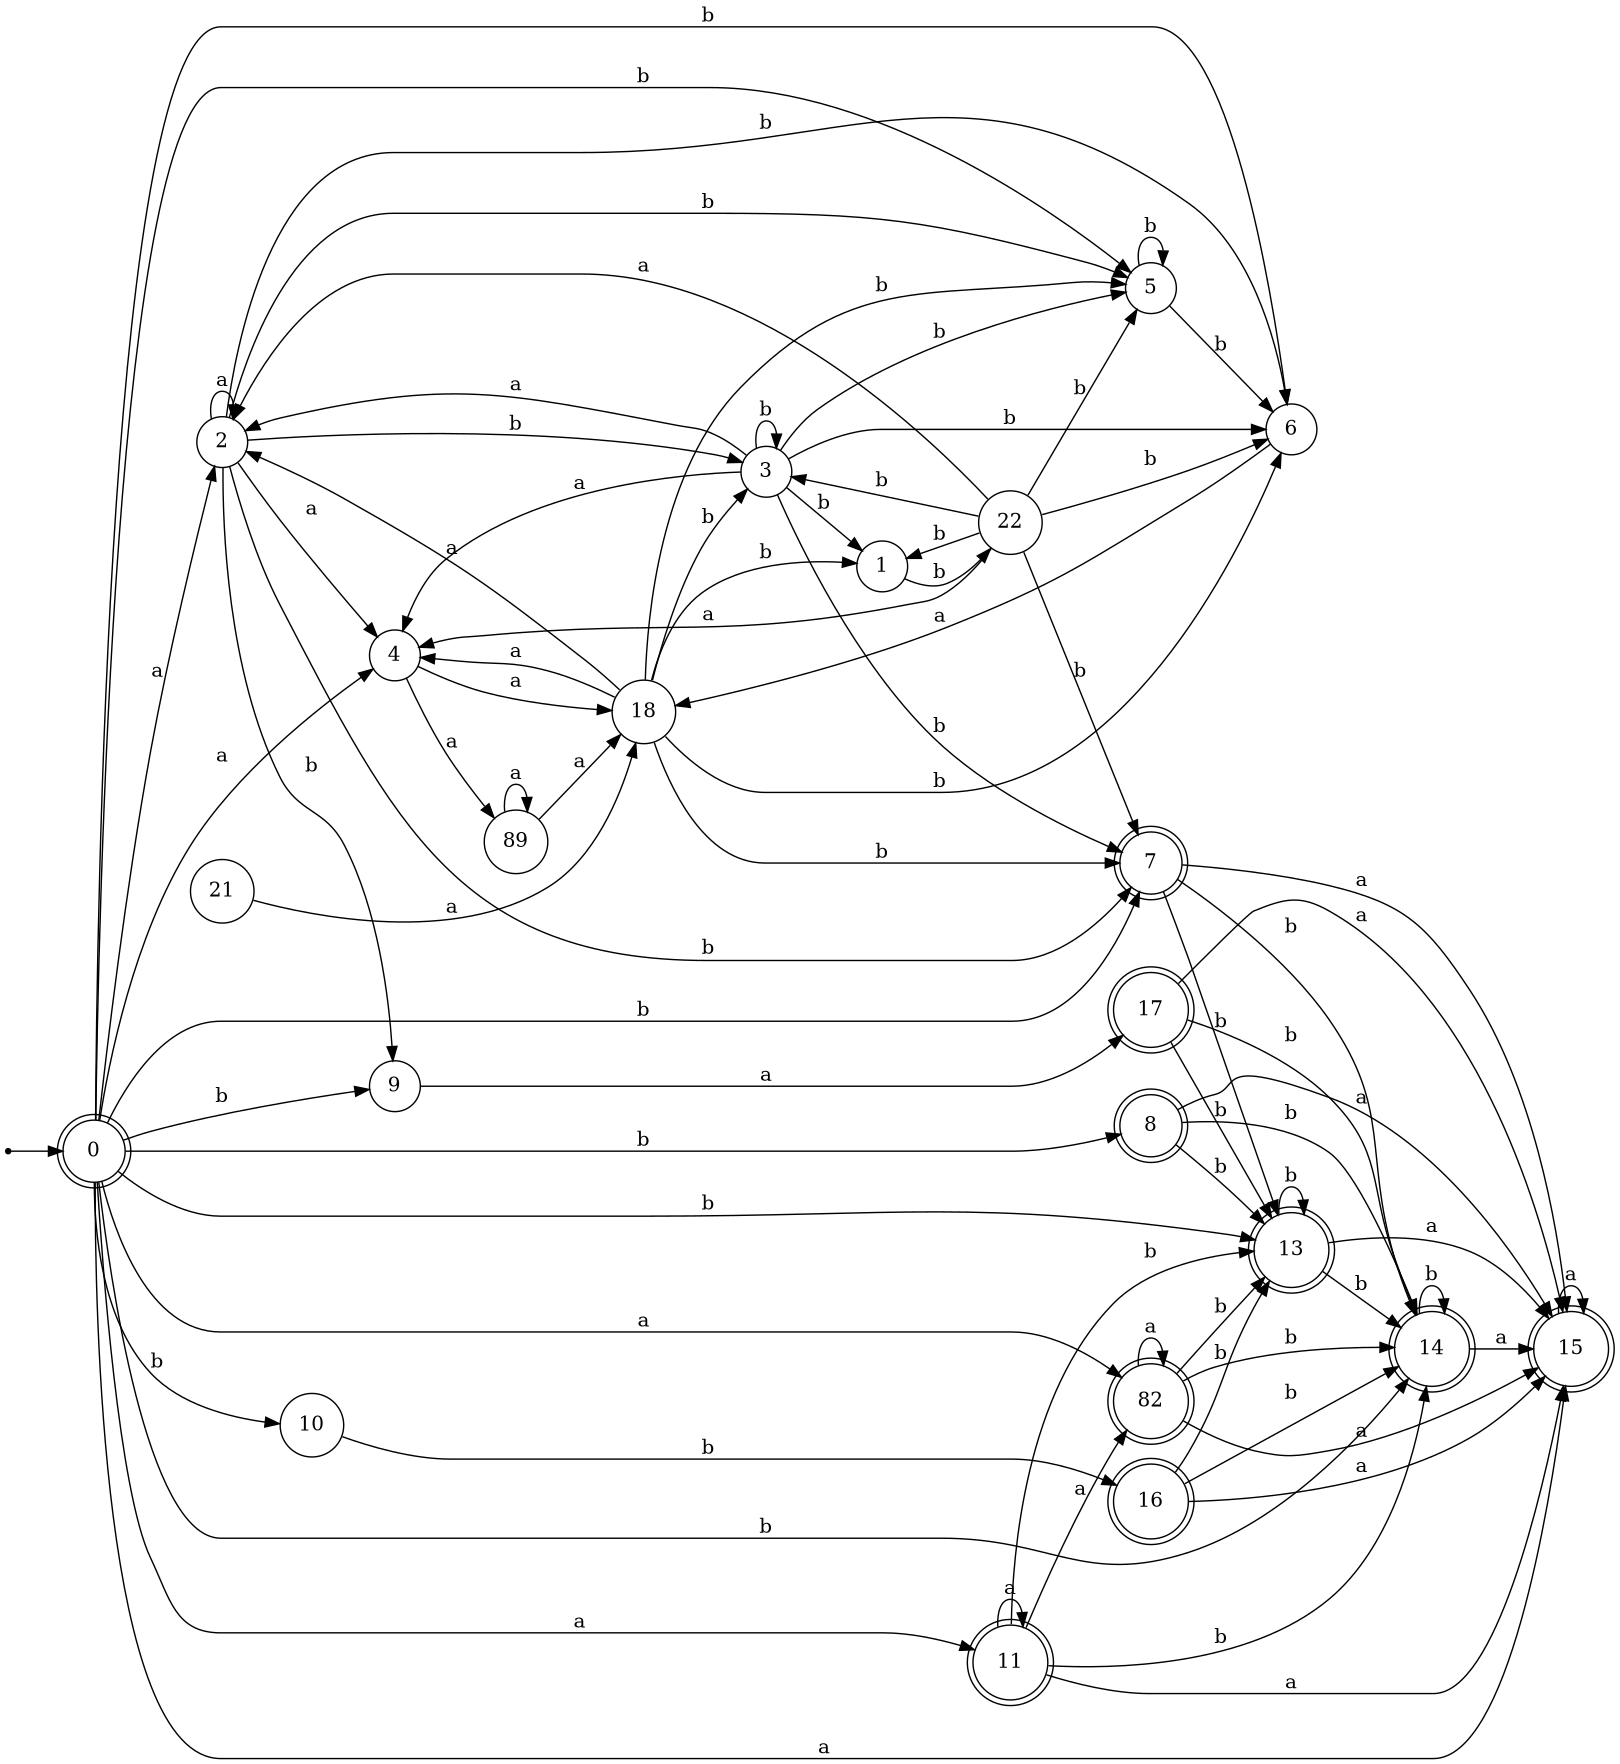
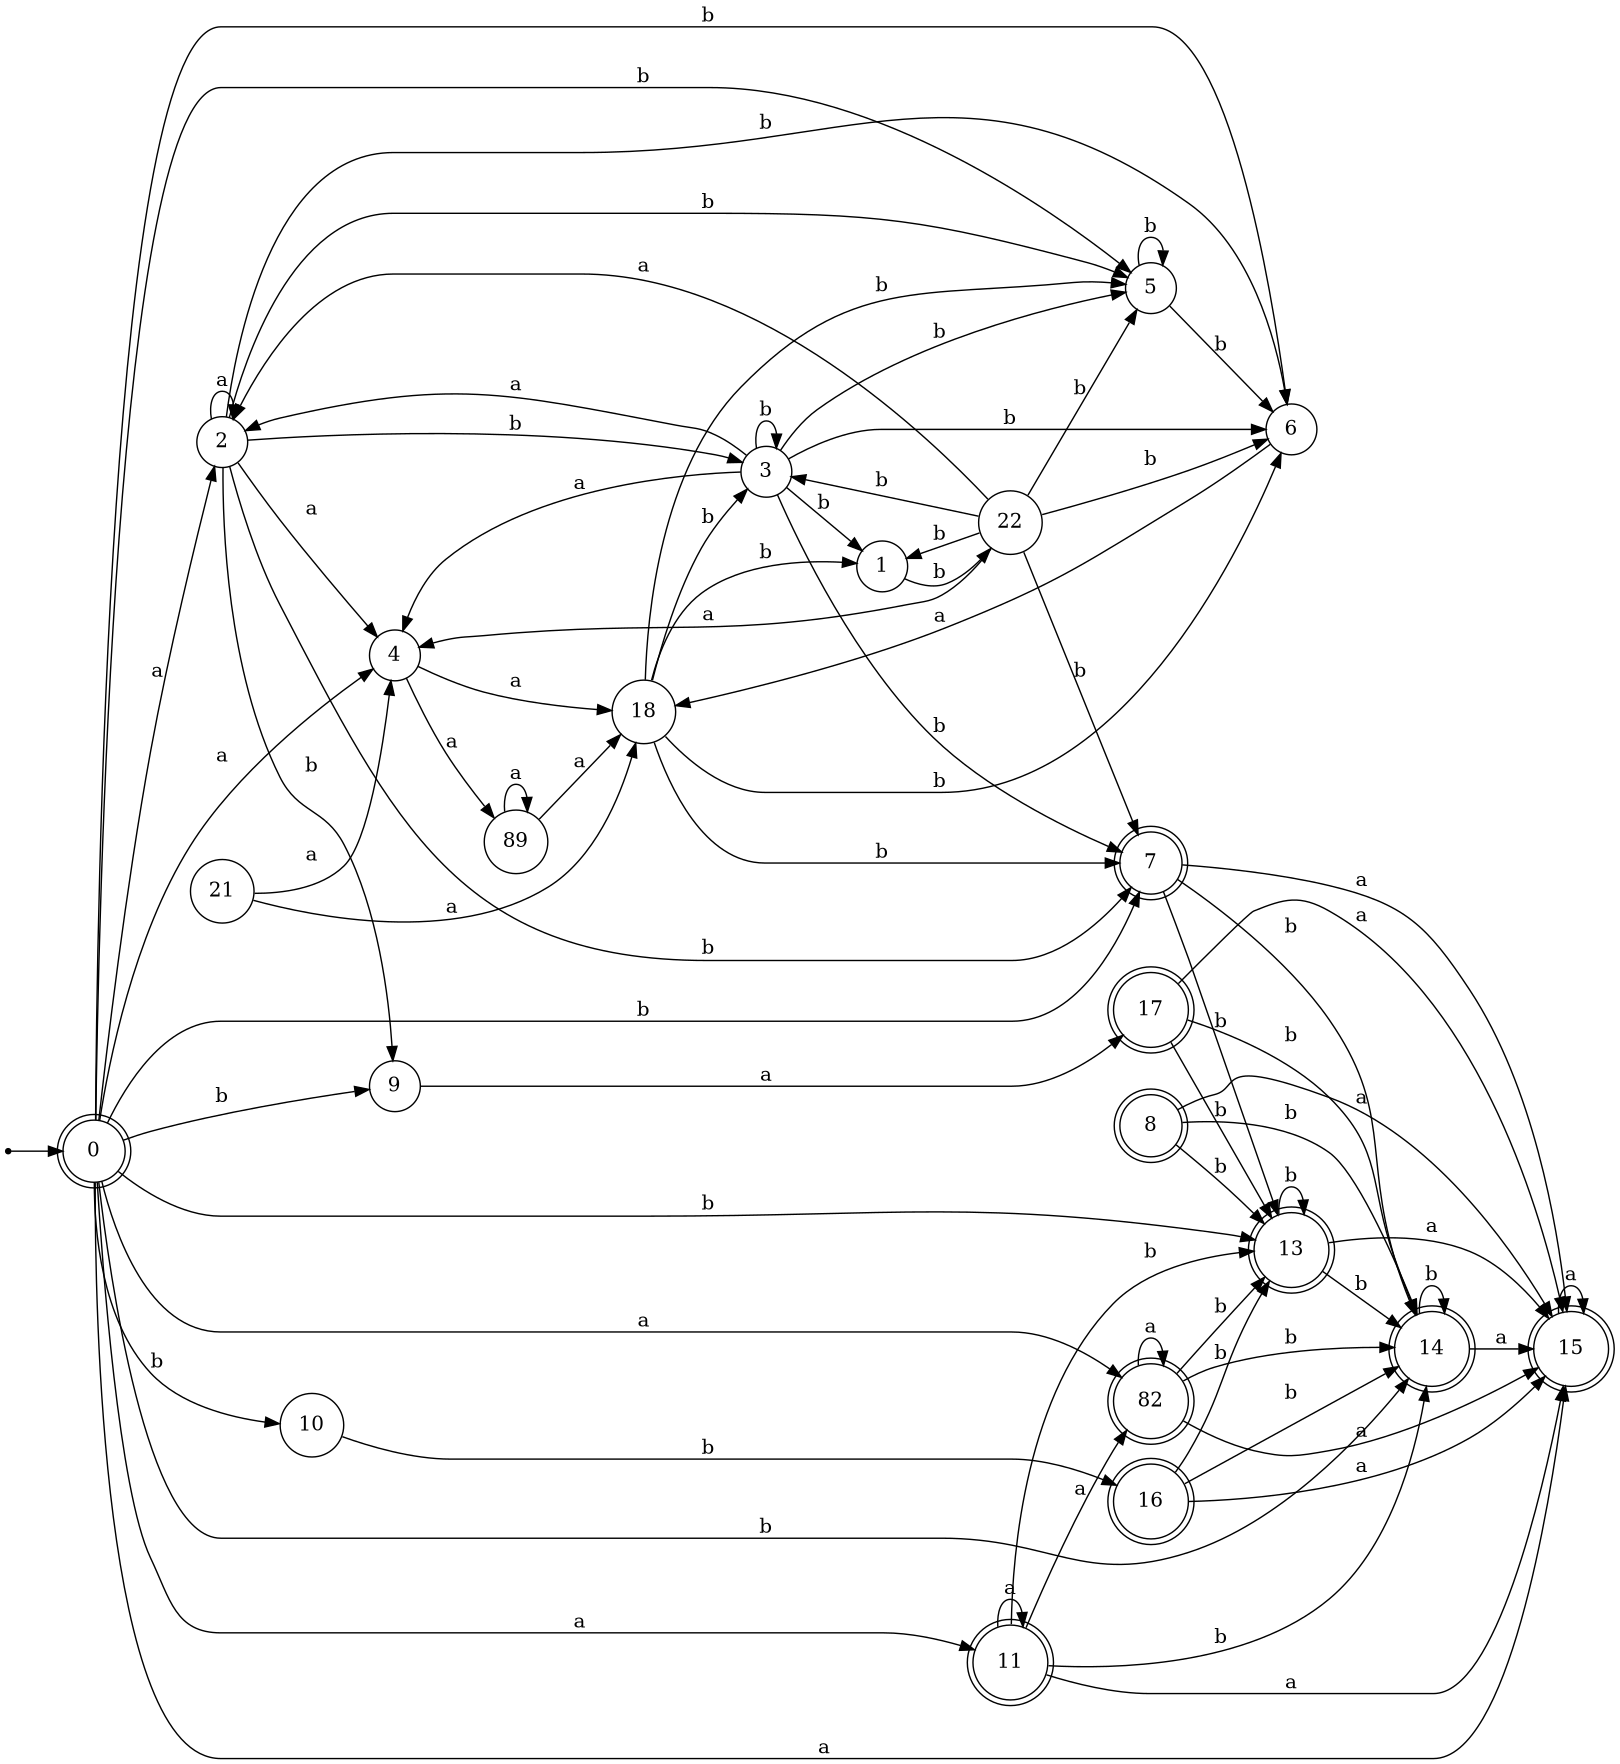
edge "18" -> "2": removed, label "a"
edge "18" -> "4": now "21" -> "4"
edge "0" -> "8": removed, label "b"
